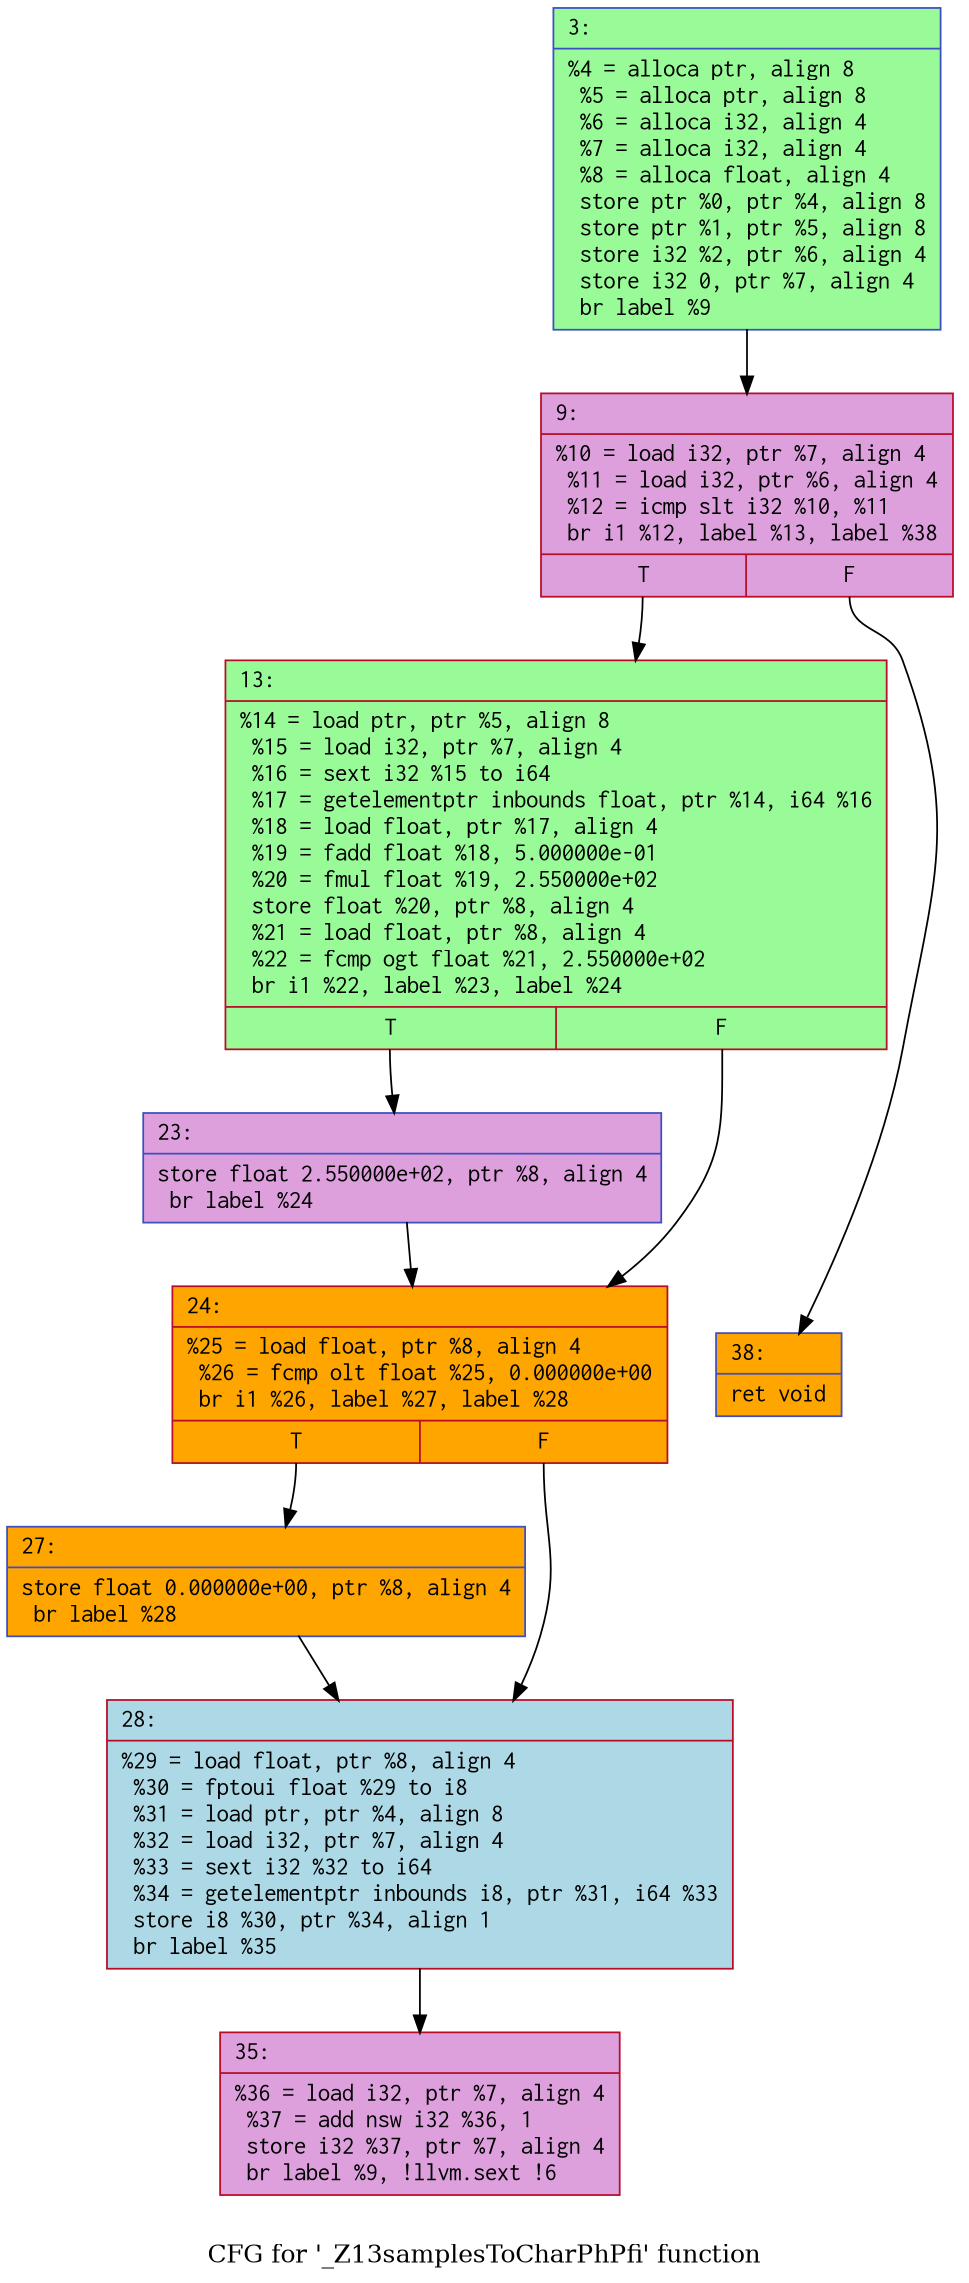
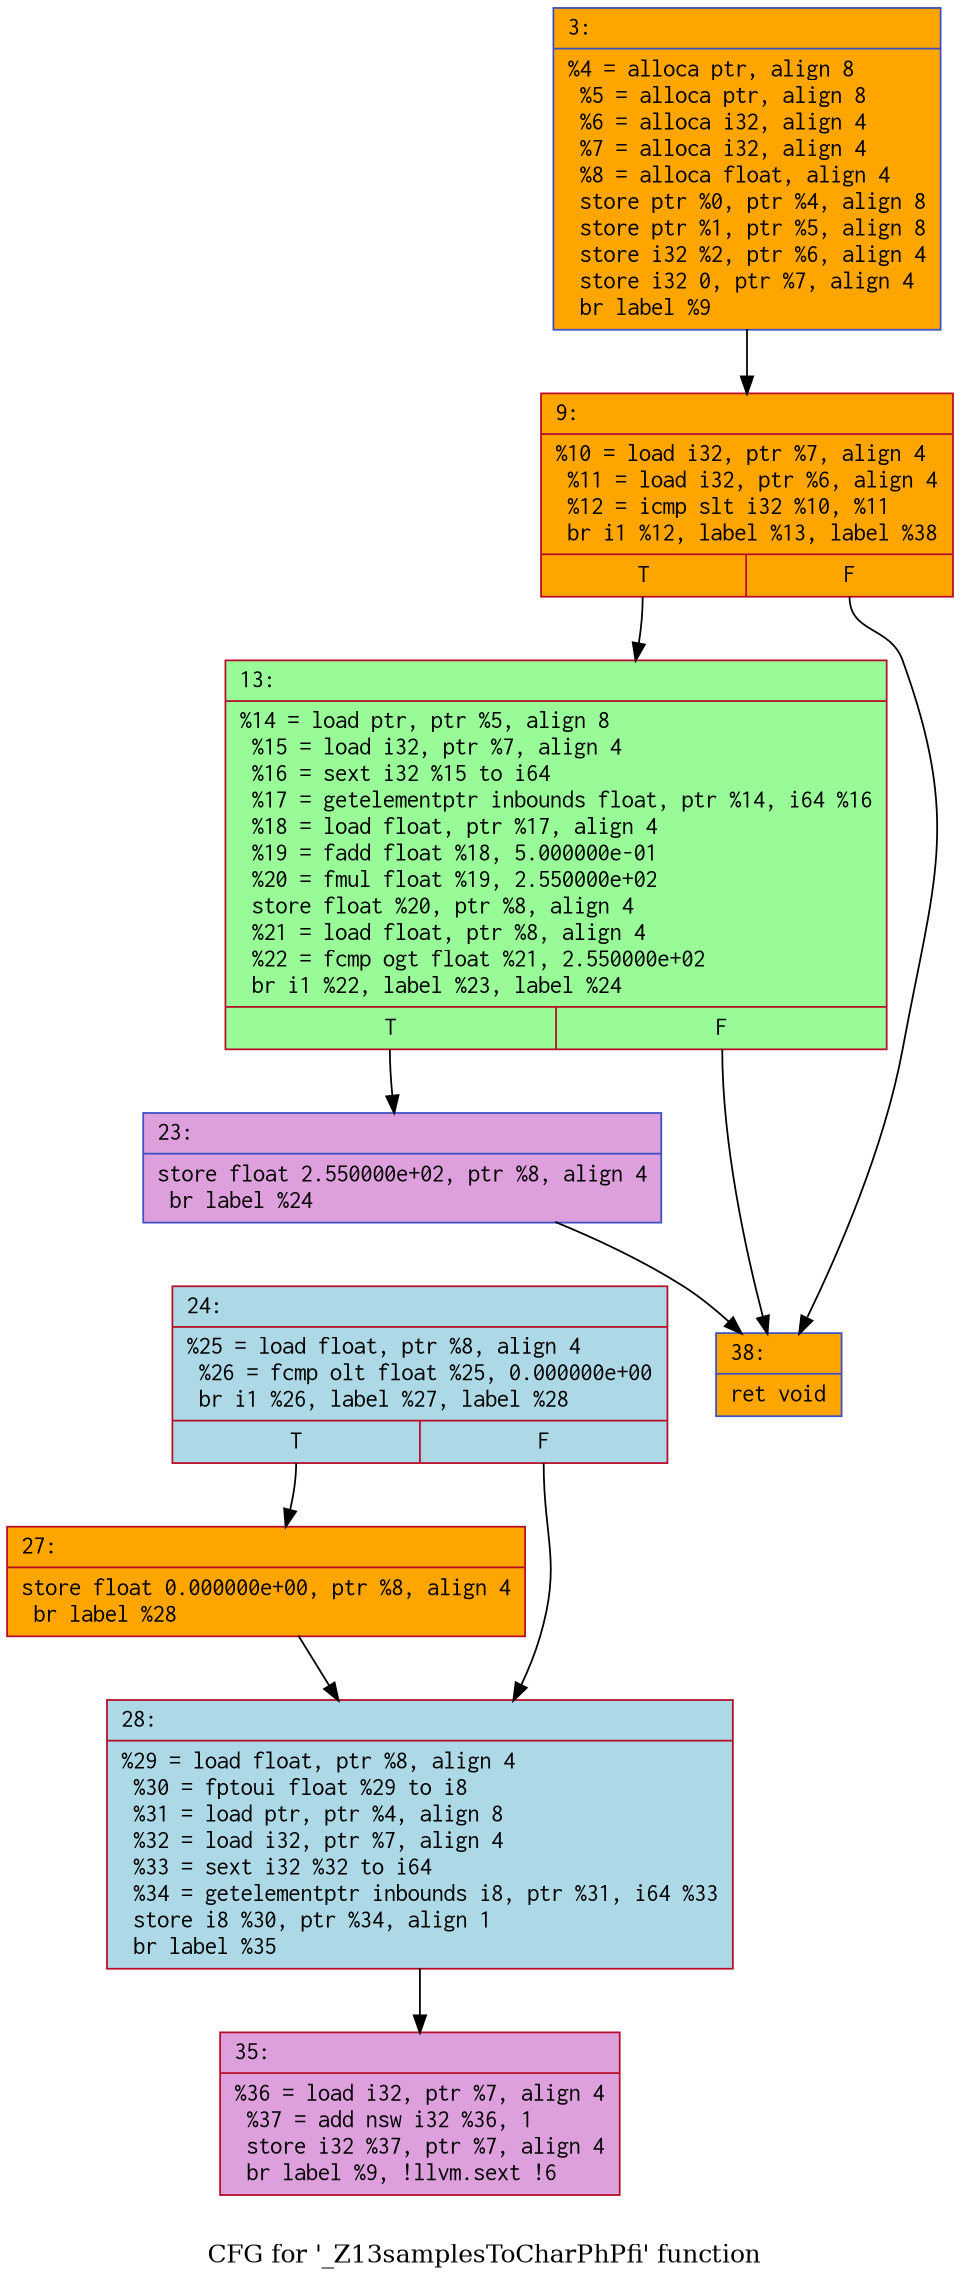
node "3:": fillcolor palegreen -> orange
node "9:": fillcolor plum -> orange
edge "13:" -> "24:": now "13:" -> "38:"
edge "23:" -> "24:": now "23:" -> "38:"
node "24:": fillcolor orange -> lightblue
node "27:": color #3d50c3ff -> #b70d28ff
